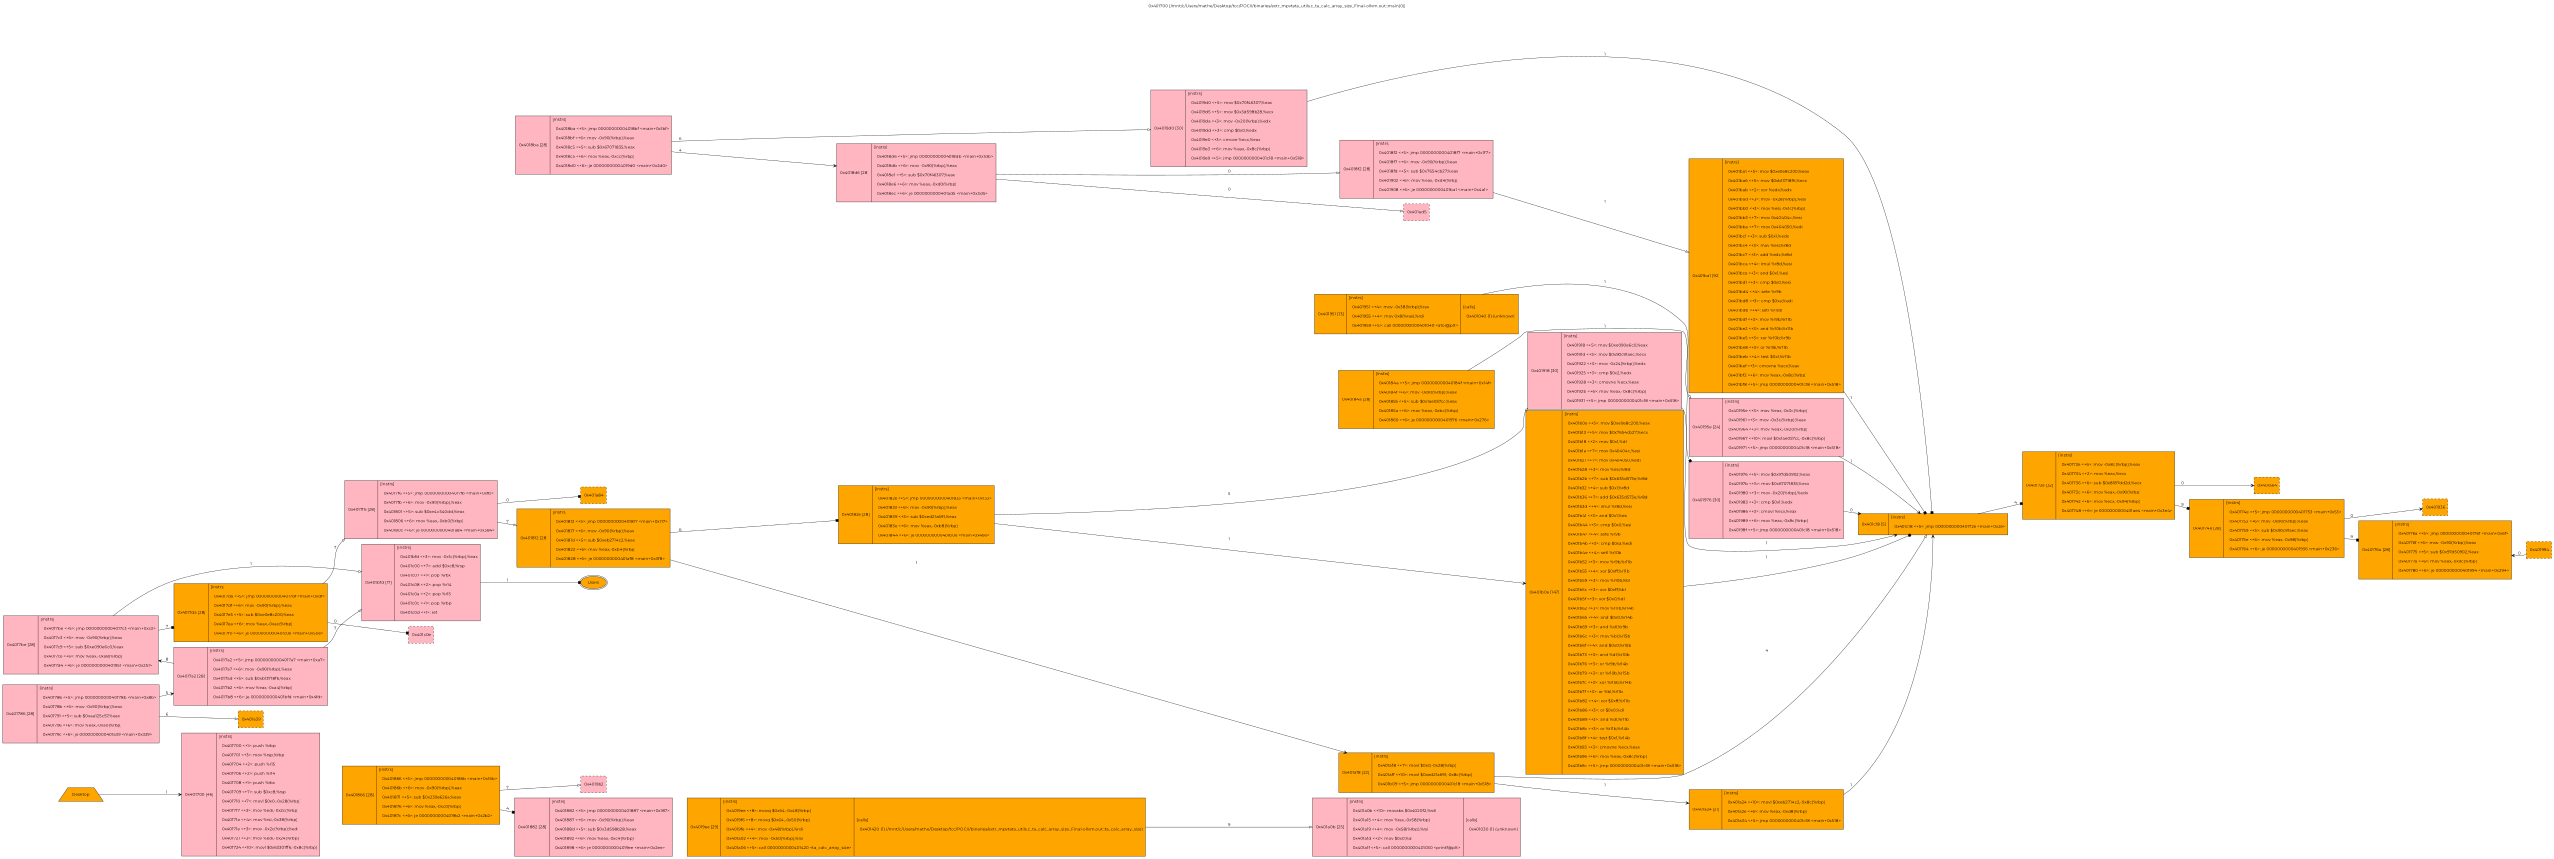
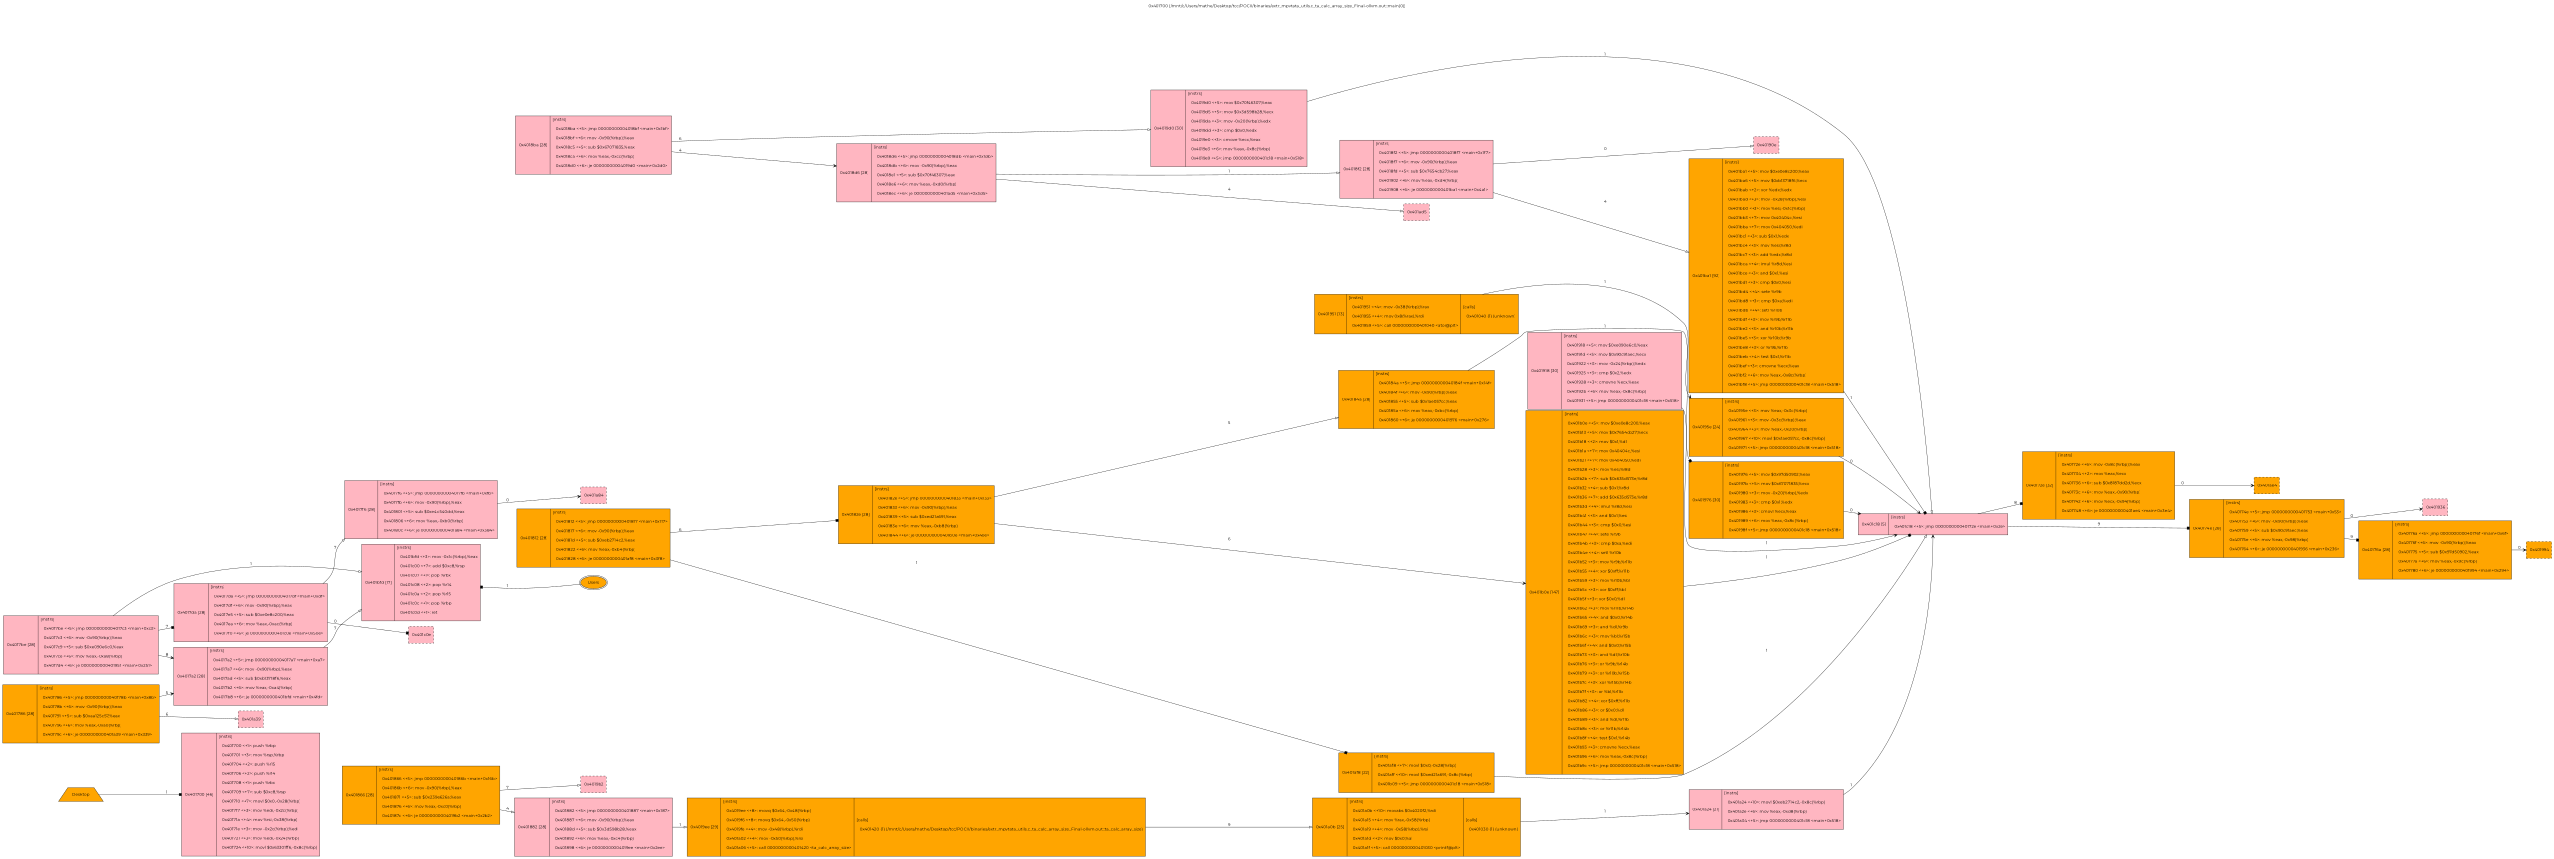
edge "0x4019d0 [30]" -> "0x401c18 [5]": arrowhead box -> onormal
node "0x40190e": added
edge "0x4018d6 [28]" -> "0x4018f2 [28]": label " 0" -> " 1"
edge "0x4018d6 [28]" -> "0x401ad5": label " 0" -> " 4"
edge "0x4018f2 [28]" -> "0x401ba1 [92]": label " 1" -> " 4"
edge "0x401951 [13]" -> "0x40195e [24]": arrowhead onormal -> vee
node "0x40195e [24]": fillcolor lightpink -> orange
edge "0x40195e [24]" -> "0x401c18 [5]": label " 1" -> " 0"
node "0x401a84": fillcolor orange -> lightpink
edge "0x40182e [28]" -> "0x401918 [30]": now "0x40182e [28]" -> "0x40184a [28]"
edge "0x4017f6 [28]" -> "0x401a84": arrowhead box -> vee
node "0x401976 [30]": fillcolor lightpink -> orange
edge "0x401c18 [5]" -> "0x40172e [32]": label " 4" -> " 8"
edge "0x40172e [32]" -> "0x40174e [28]": now "0x401c18 [5]" -> "0x40174e [28]"
node "0x401936": fillcolor orange -> lightpink
edge "0x4017f6 [28]" -> "0x401812 [28]": removed, label "7"
node "0x401c18 [5]": fillcolor orange -> lightpink
edge "0x40182e [28]" -> "0x401b0e [147]": label " 1" -> " 6"
edge "0x401994" -> "0x40176a [28]": reversed
edge "0x401bfd [17]" -> "Users": reversed
node "0x4017da [28]": fillcolor orange -> lightpink
edge "0x401af8 [22]" -> "0x401c18 [5]": label " 4" -> " 1"
edge "0x401812 [28]" -> "0x401af8 [22]": arrowhead vee -> box
edge "0x4017a2 [28]" -> "0x4017be [28]": reversed
node "0x401786 [28]": fillcolor lightpink -> orange
node "0x401a39": fillcolor orange -> lightpink
edge "0x401af8 [22]" -> "0x401a24 [21]": now "0x401a0b [25]" -> "0x401a24 [21]"
edge "Desktop" -> "0x401700 [46]": arrowhead vee -> box
node "0x401a24 [21]": fillcolor orange -> lightpink
edge "0x401866 [28]" -> "0x401882 [28]": arrowhead box -> onormal
edge "0x401882 [28]" -> "0x4019ee [29]": added, label "1"
node "0x401a0b [25]": fillcolor lightpink -> orange
